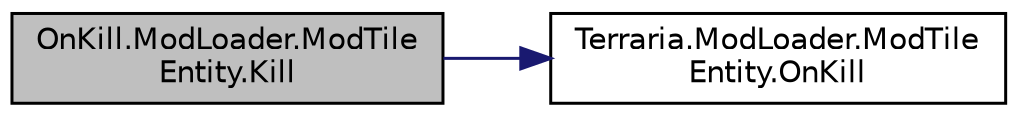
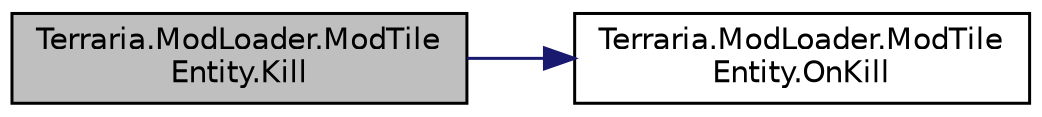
node "OnKill.ModLoader.ModTile Entity.Kill": label "OnKill.ModLoader.ModTile Entity.Kill" -> "Terraria.ModLoader.ModTile Entity.Kill"
